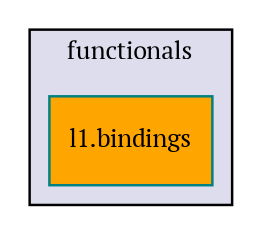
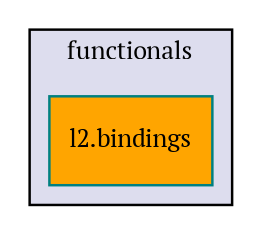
node "l1.bindings": label "l1.bindings" -> "l2.bindings"
